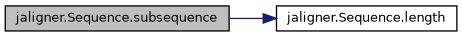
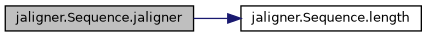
node "jaligner.Sequence.subsequence": label "jaligner.Sequence.subsequence" -> "jaligner.Sequence.jaligner"
